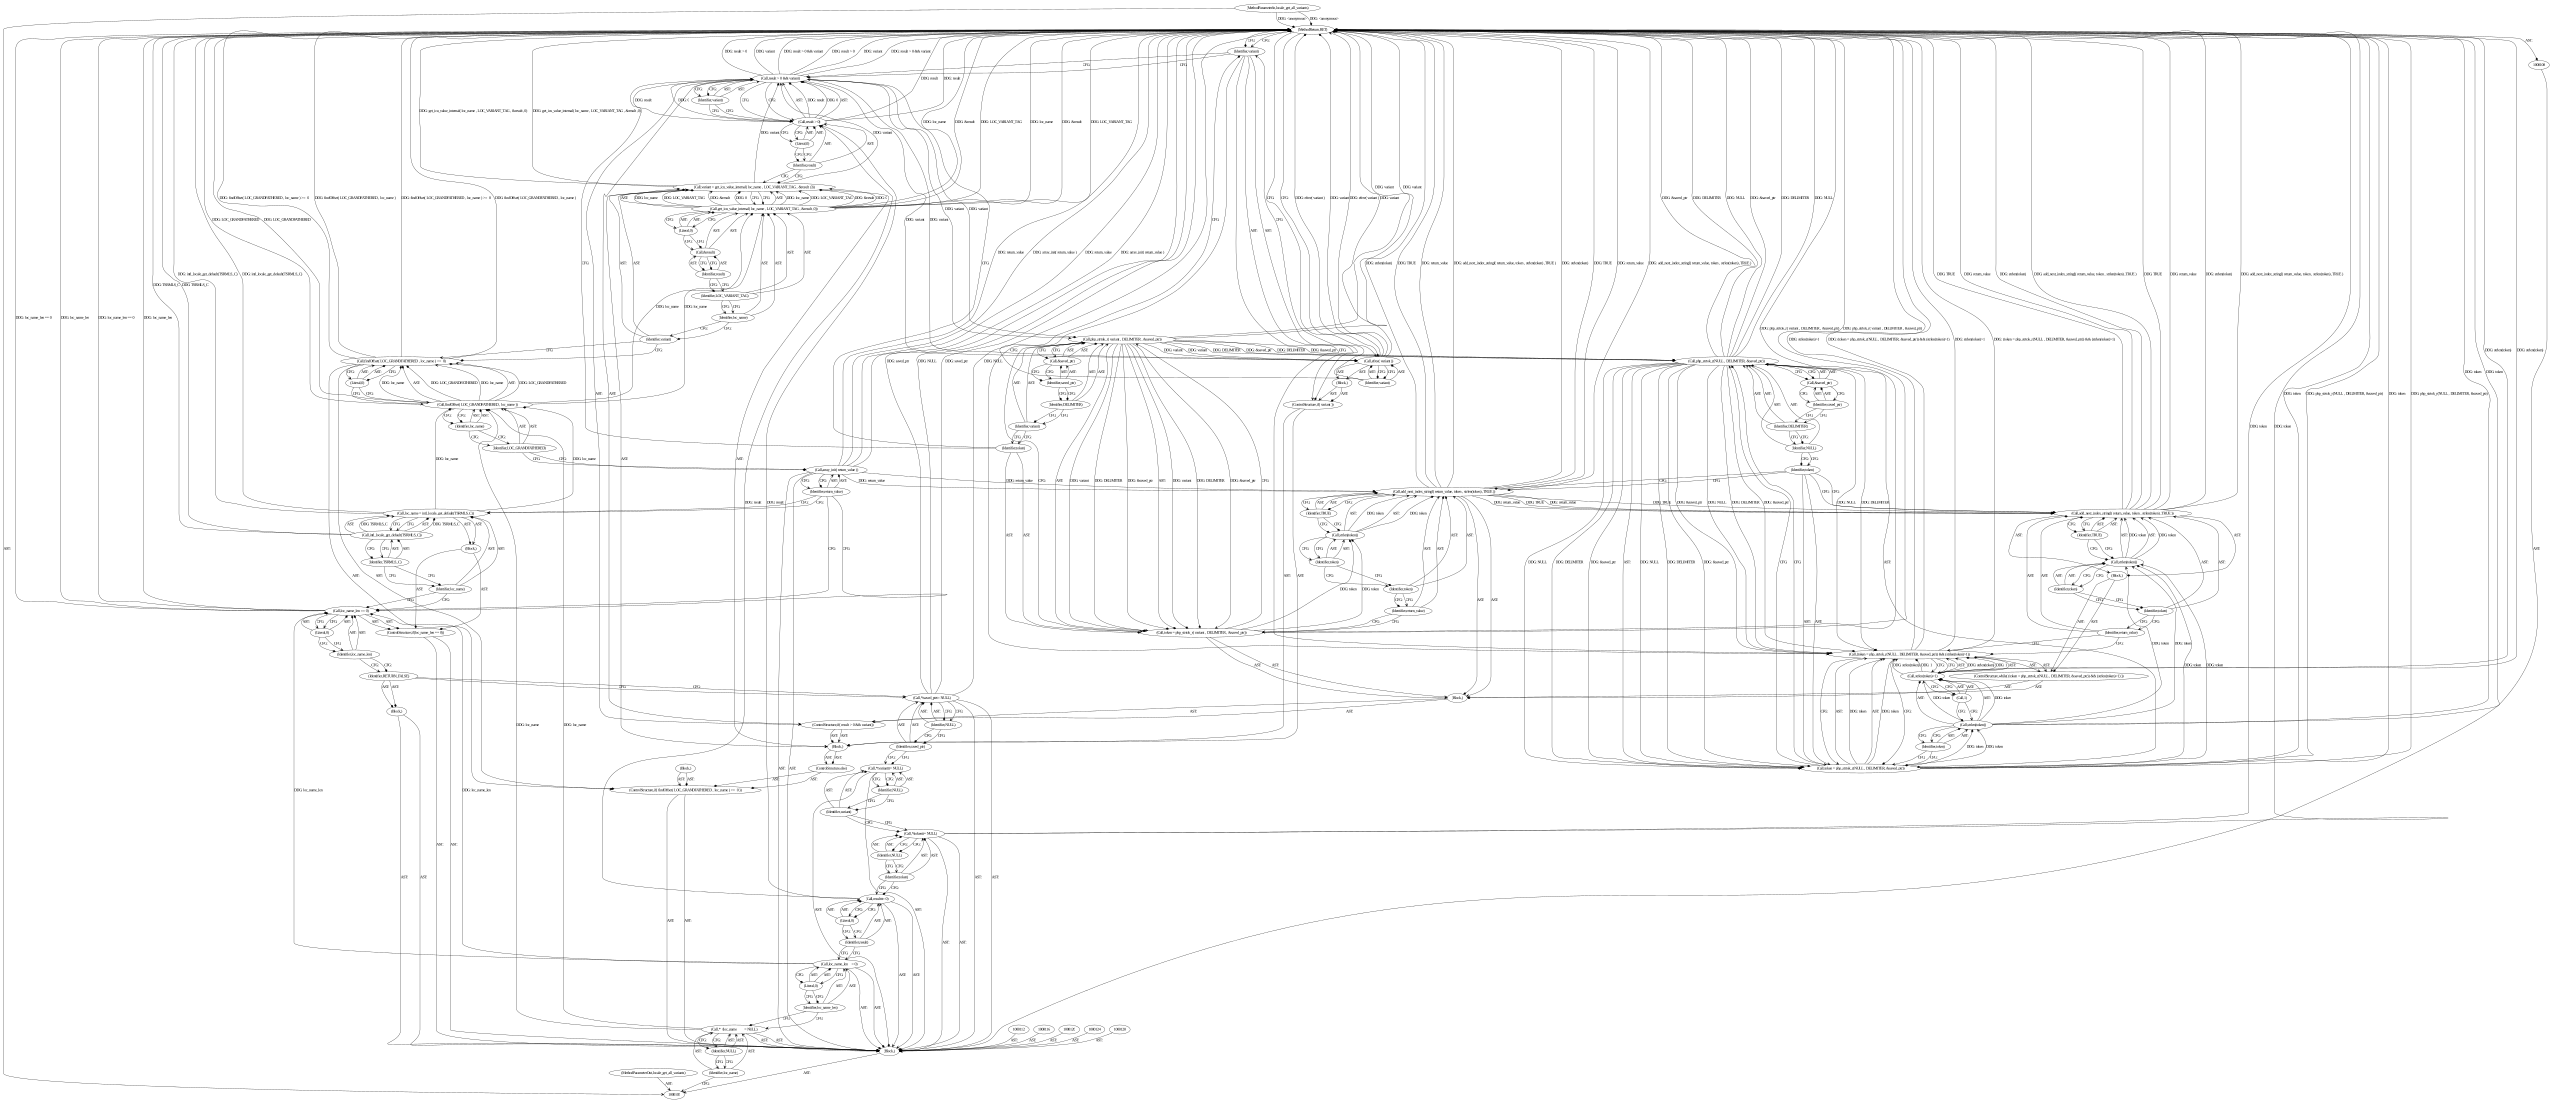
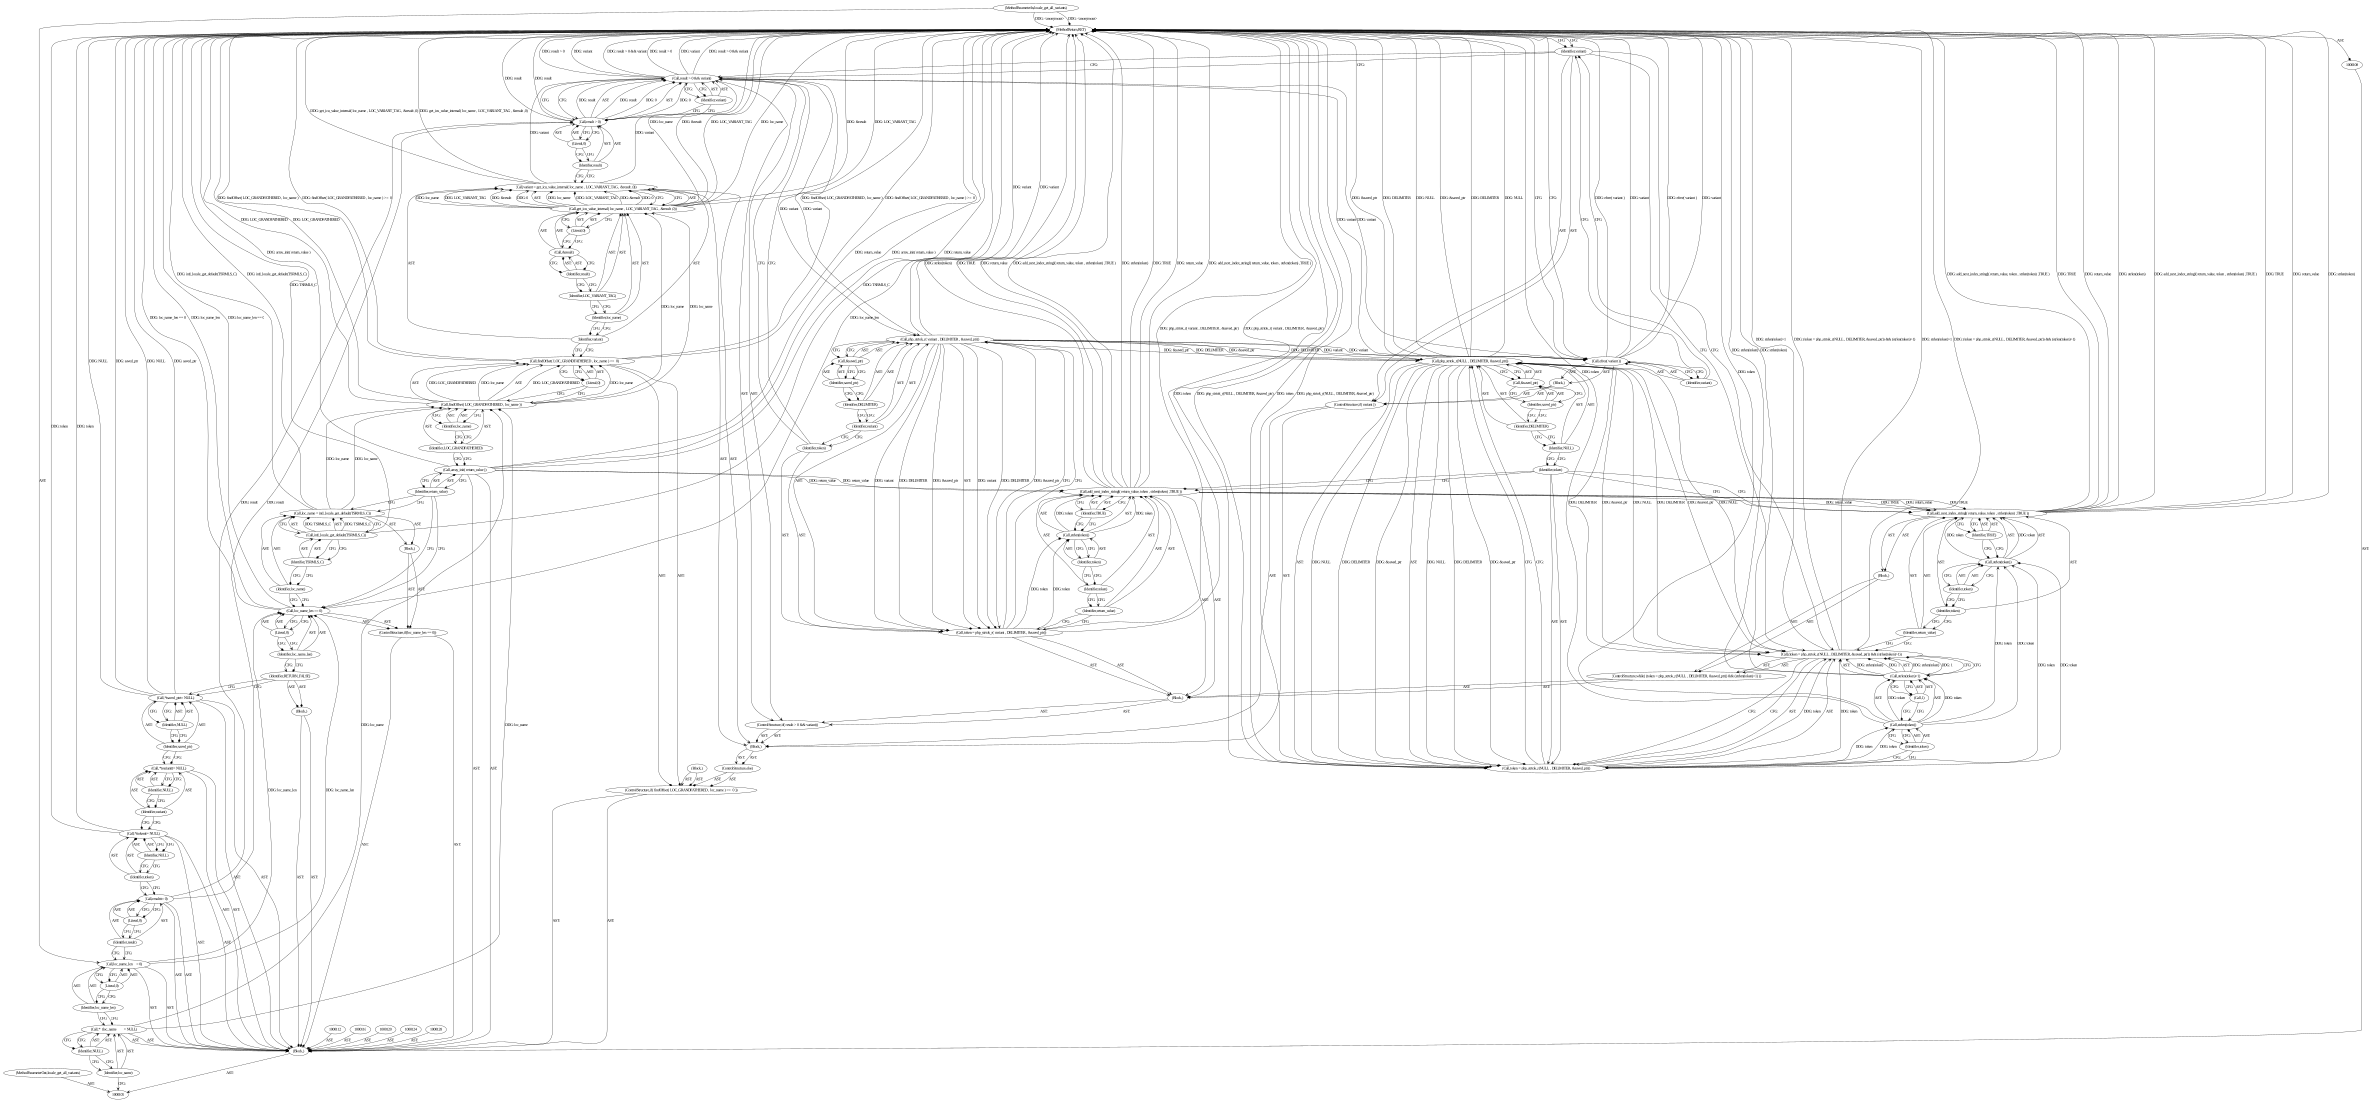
edge "(MethodParameterIn,locale_get_all_variants)" -> "1000105": now "(MethodParameterIn,locale_get_all_variants)" -> "(Call,loc_name_len    = 0)"
